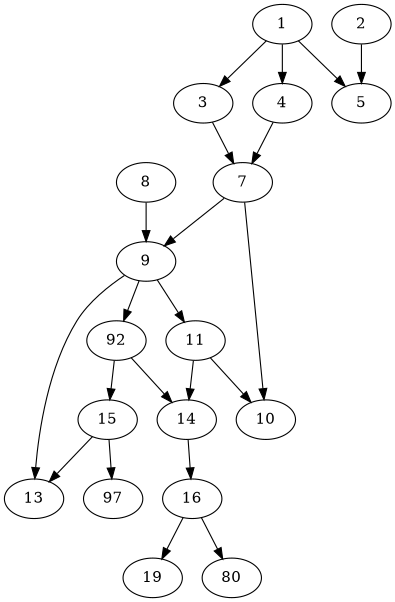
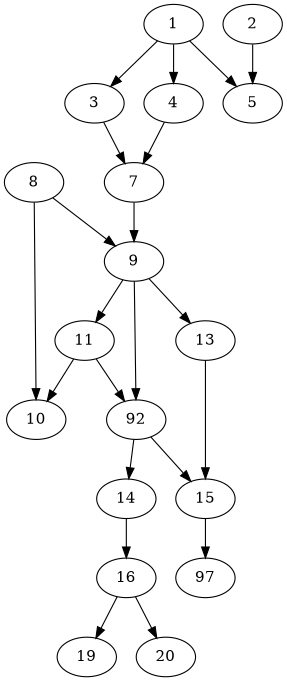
edge "7" -> "10": now "8" -> "10"
edge "11" -> "14": now "11" -> "92"
edge "15" -> "13": reversed
node "80": label "80" -> "20"
